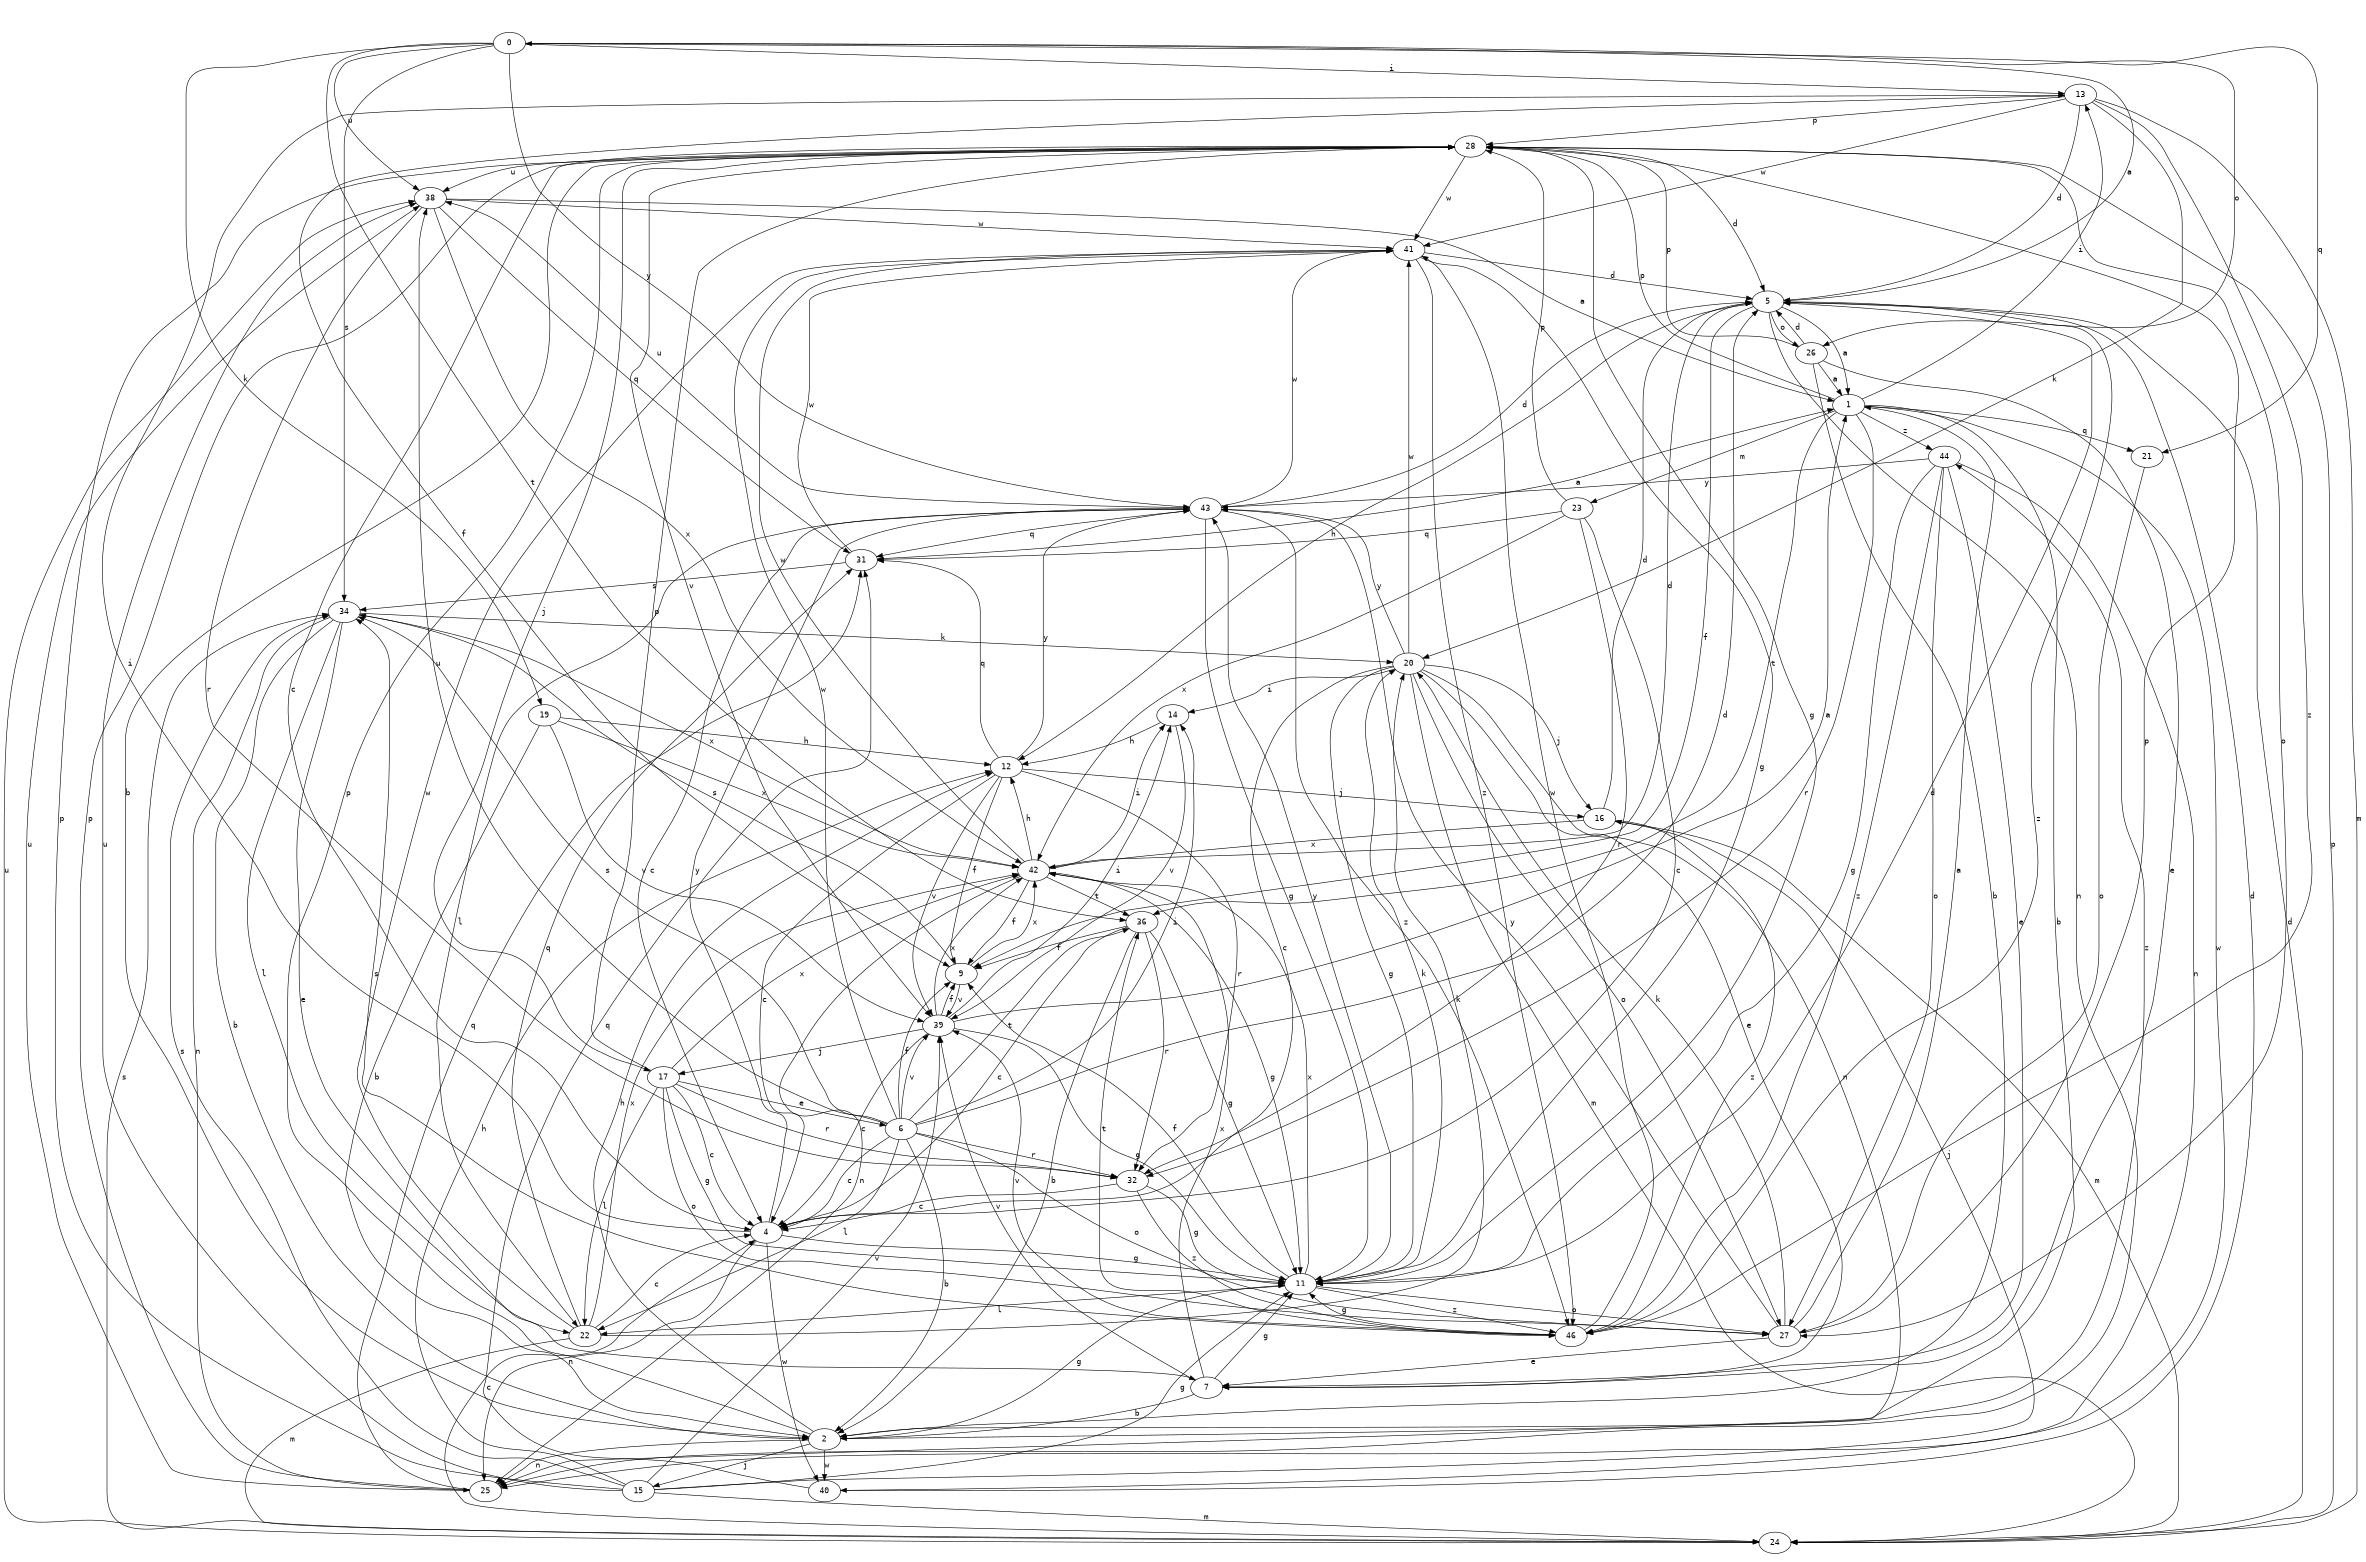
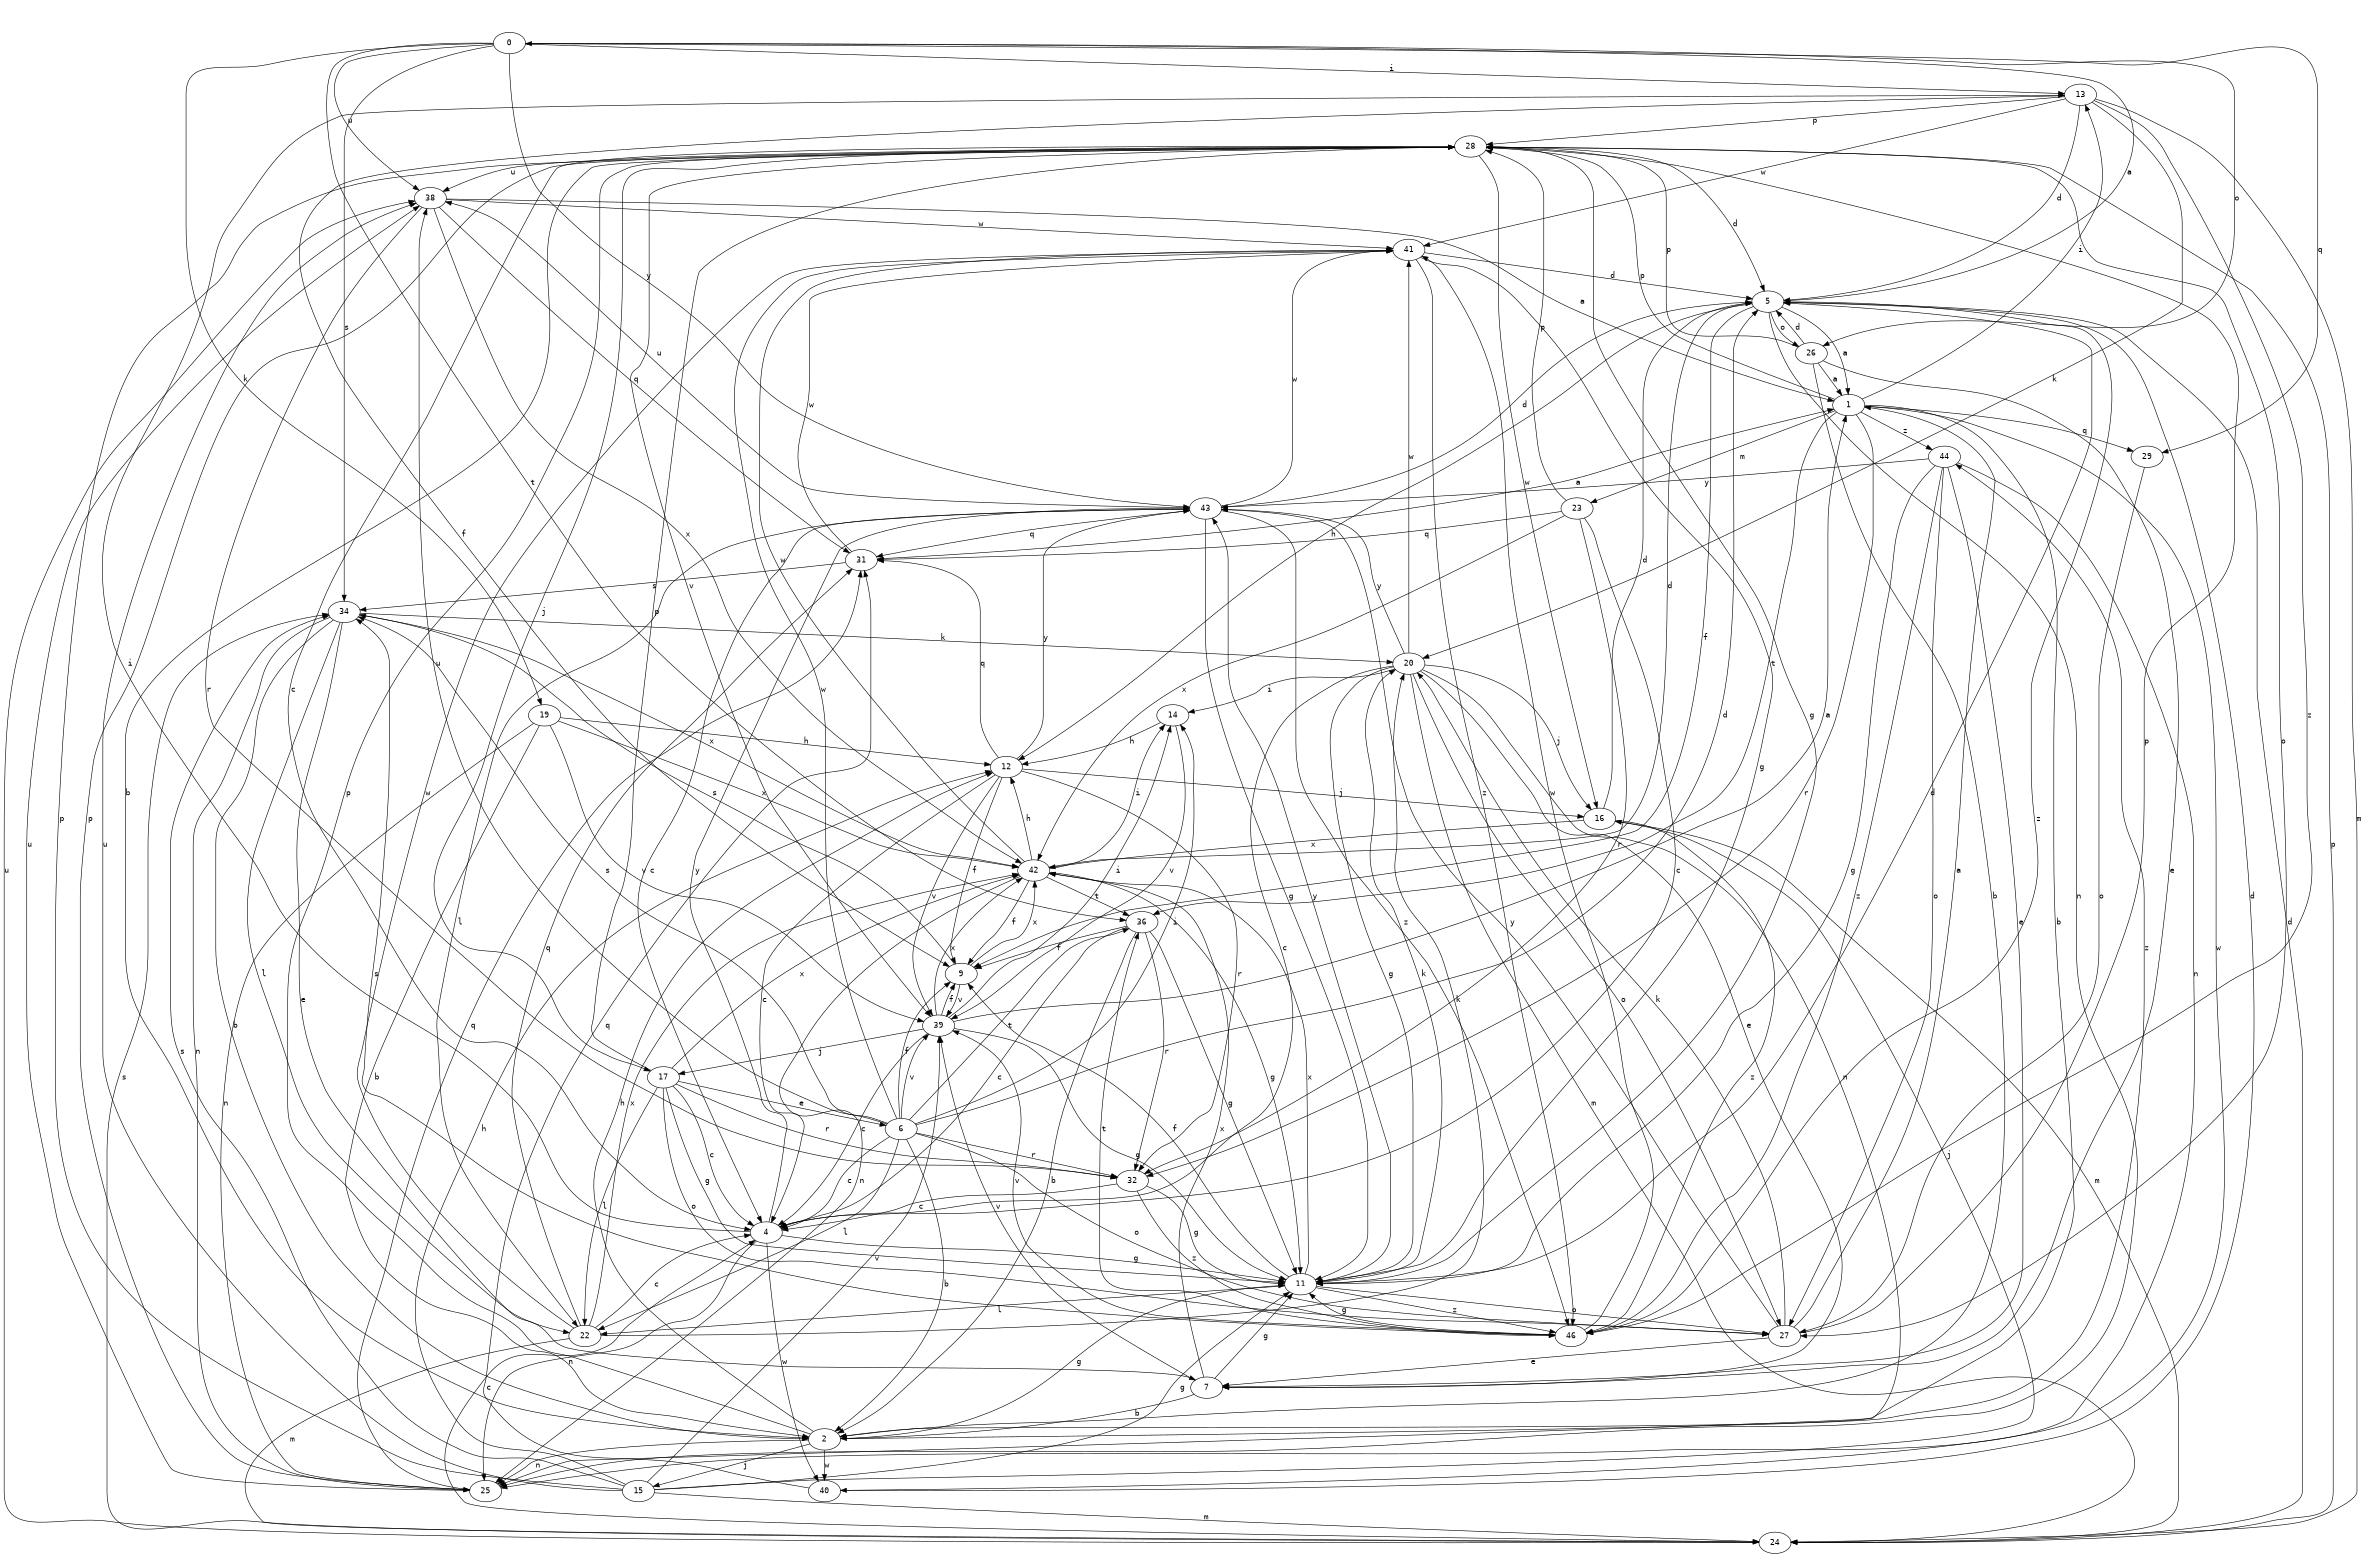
edge "28" -> "41": now "28" -> "16"
node "21": label "21" -> "29"
edge "19" -> "25": added, label "n"
